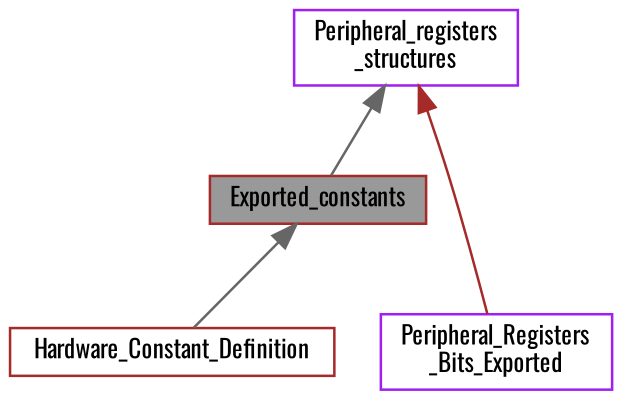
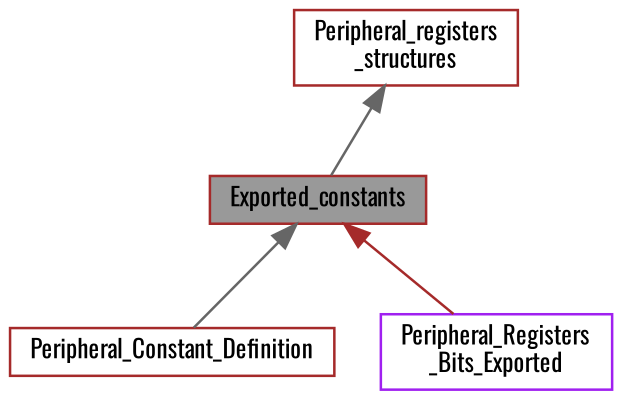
node "Peripheral_registers _structures": color purple -> brown
edge "Peripheral_Registers _Bits_Exported" -> "Peripheral_registers _structures": now "Peripheral_Registers _Bits_Exported" -> "Exported_constants"
node "Hardware_Constant_Definition": label "Hardware_Constant_Definition" -> "Peripheral_Constant_Definition"
